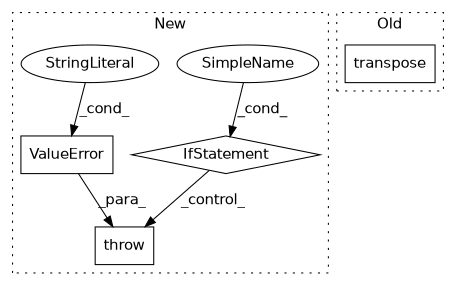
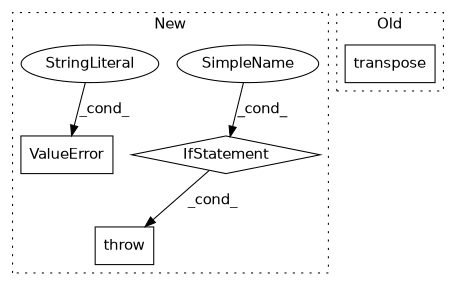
edge "ValueError" -> "throw": removed, label "_para_"
edge "IfStatement" -> "throw": label "_control_" -> "_cond_"
